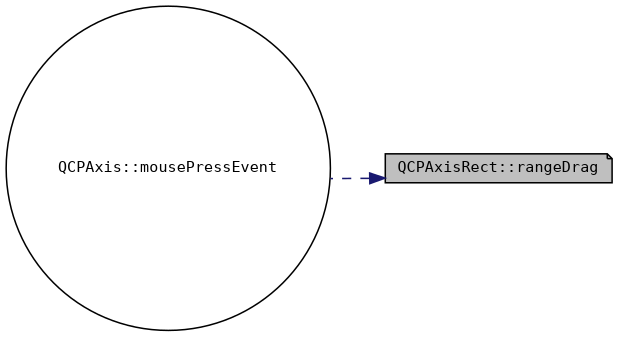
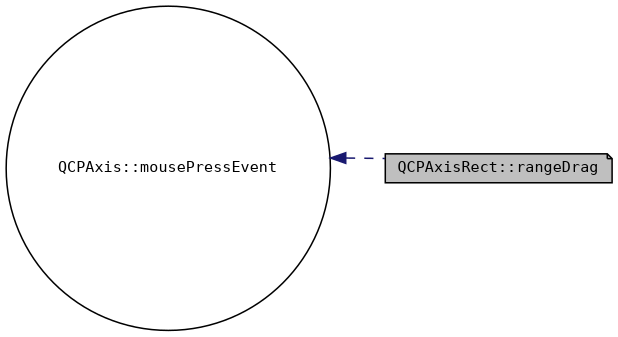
edge "QCPAxis::mousePressEvent" -> "QCPAxisRect::rangeDrag": reversed
